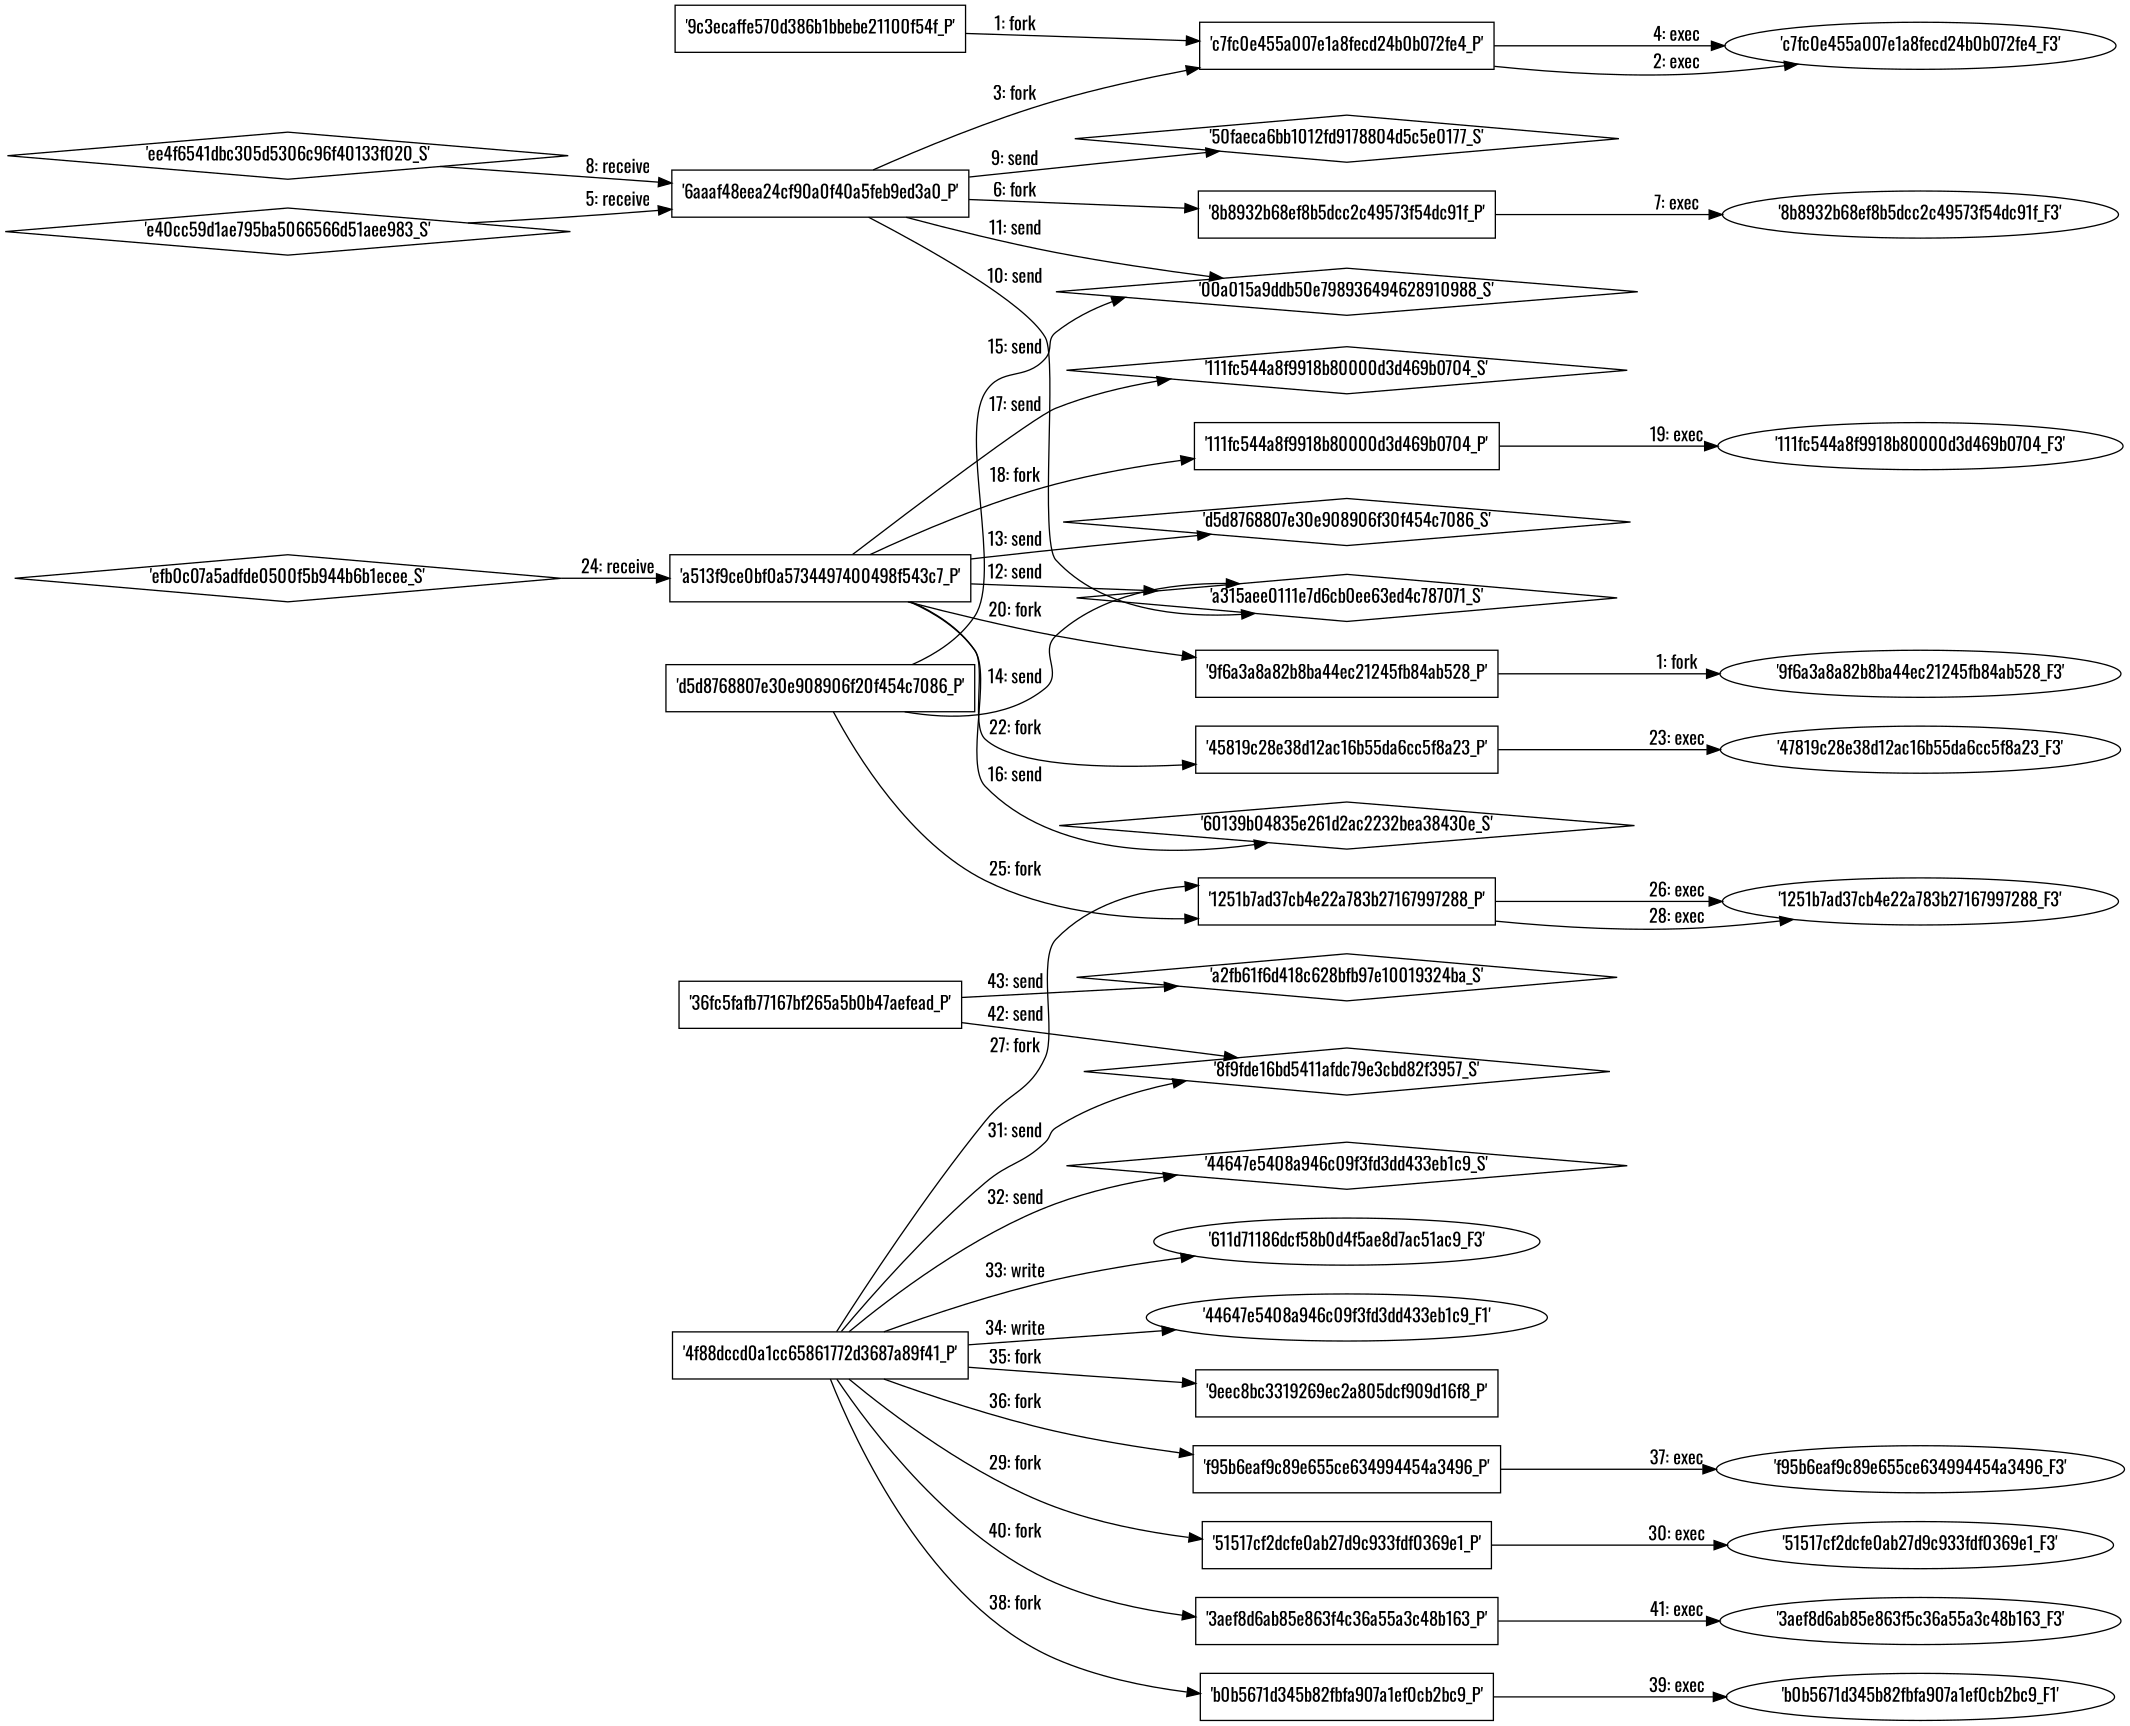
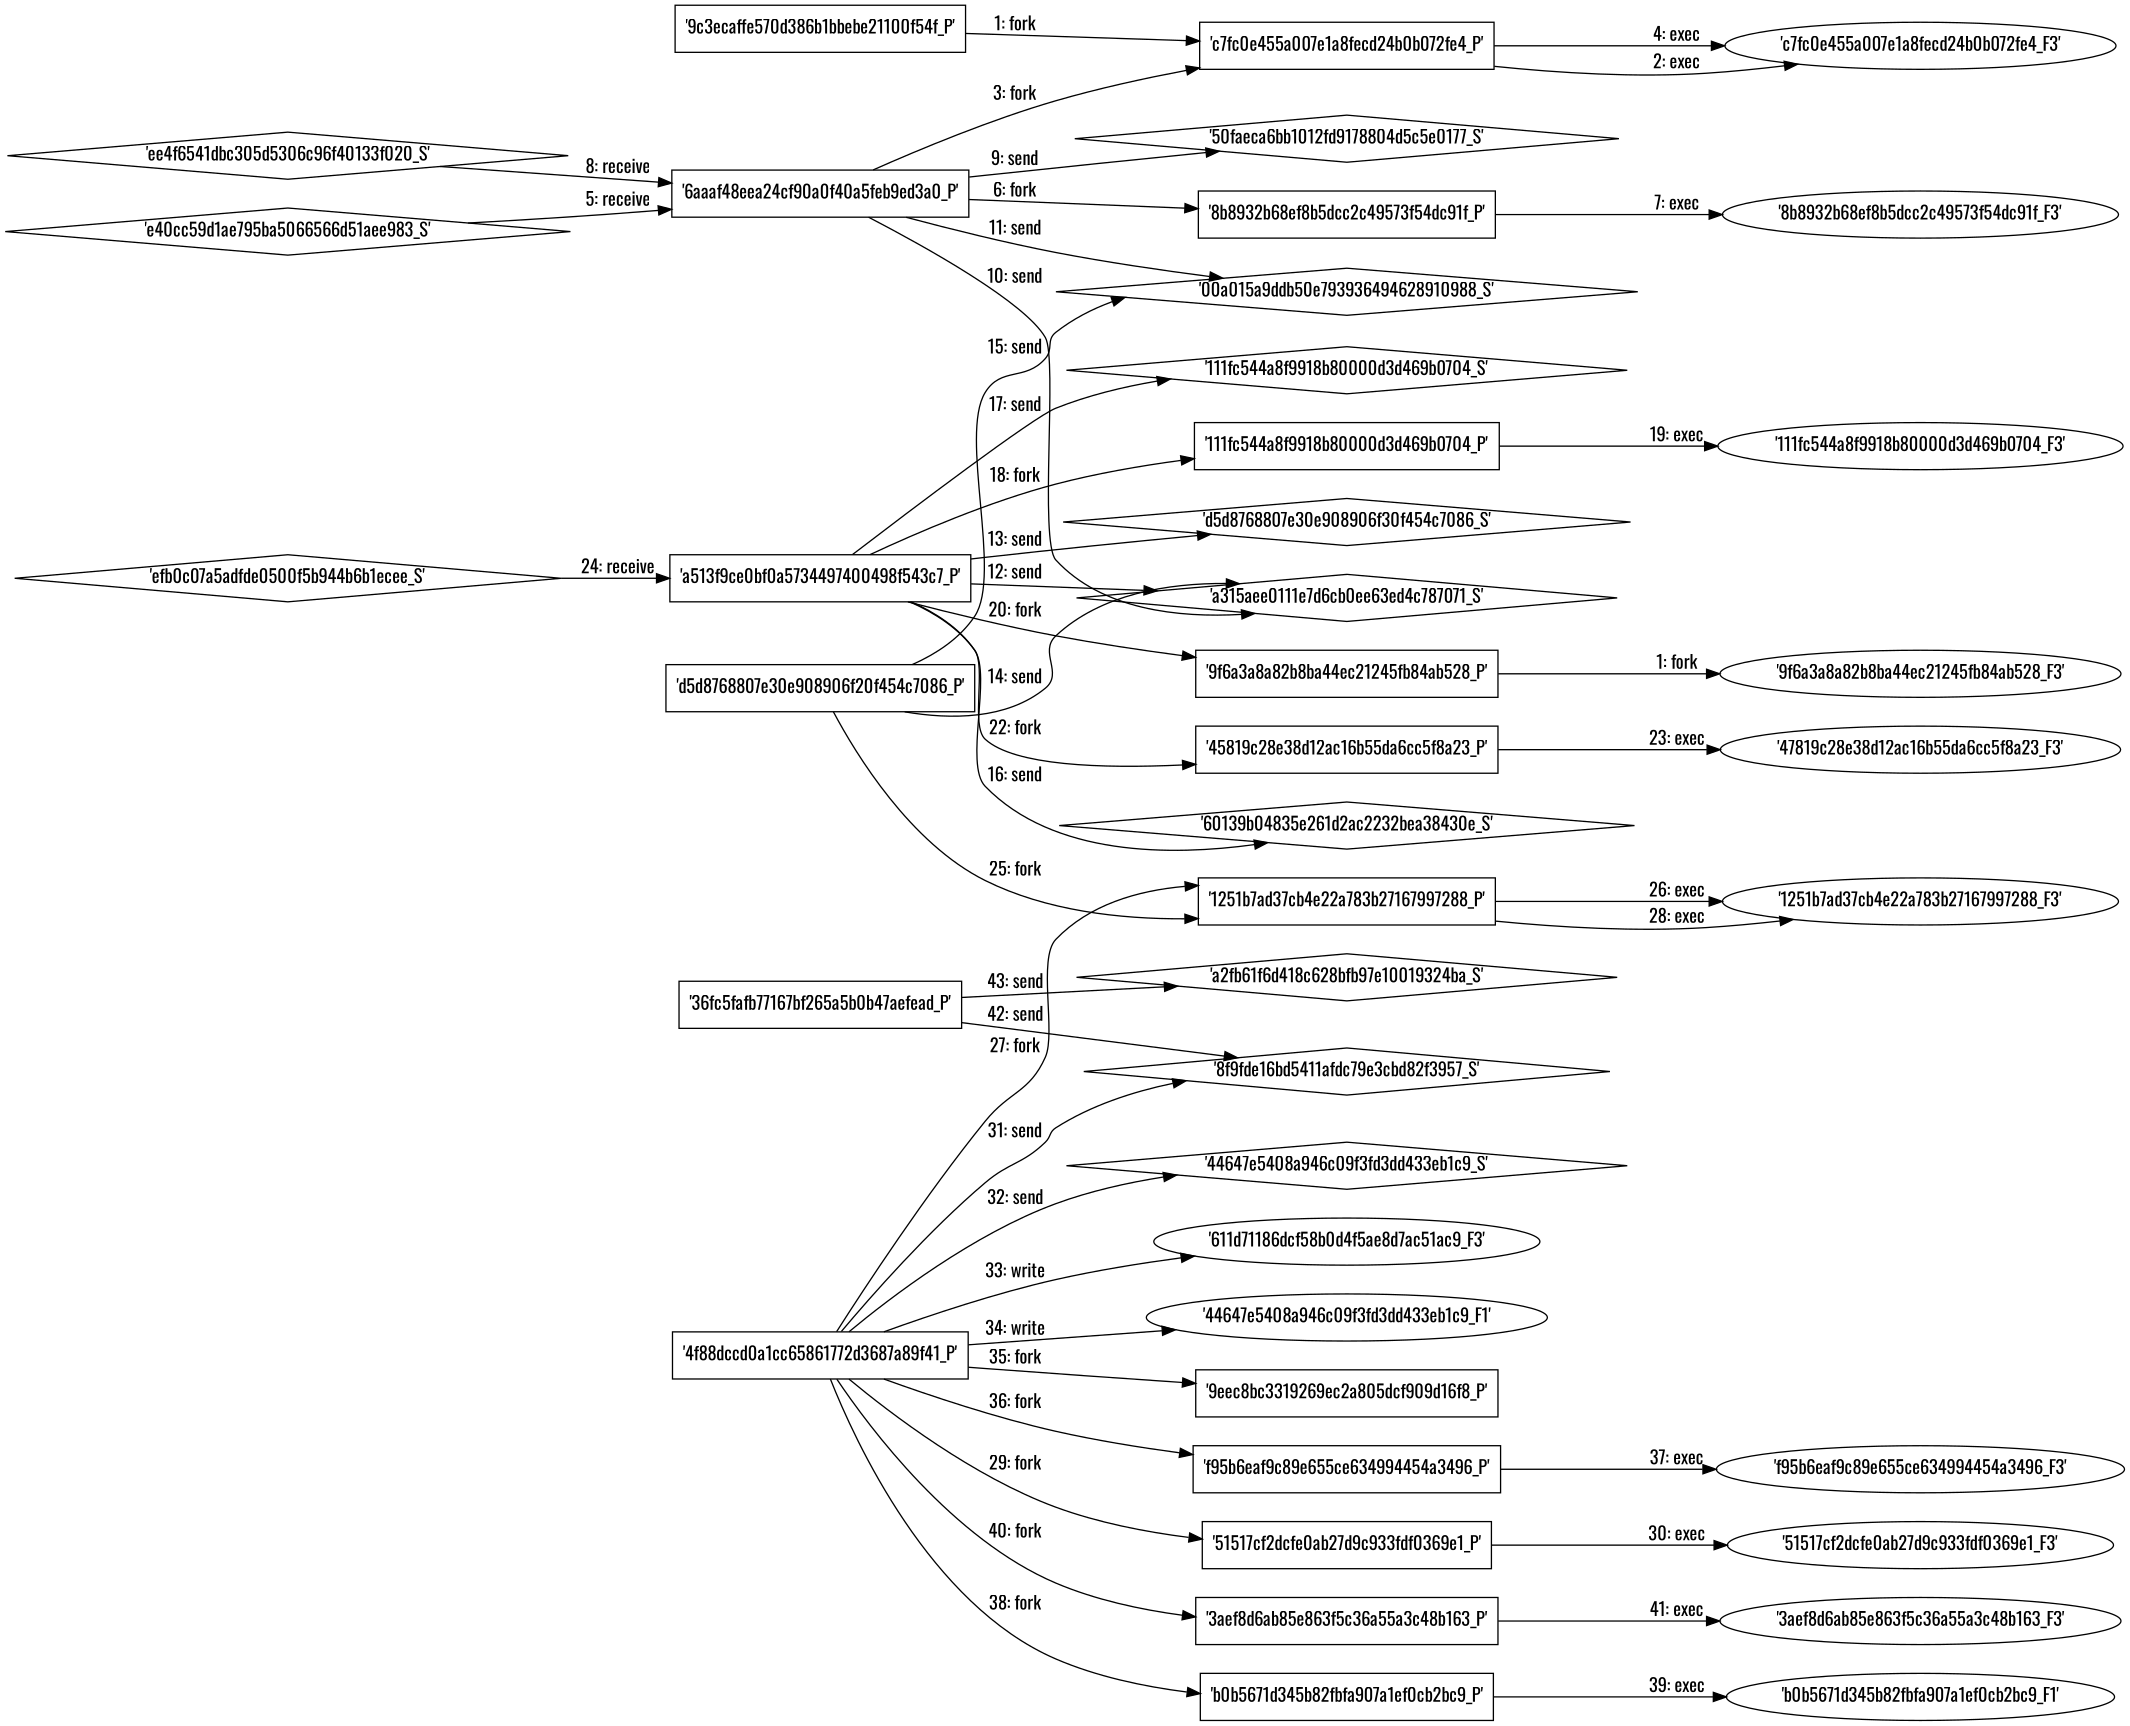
node "'00a015a9ddb50e798936494628910988_S'": label "'00a015a9ddb50e798936494628910988_S'" -> "'00a015a9ddb50e793936494628910988_S'"
node "'3aef8d6ab85e863f4c36a55a3c48b163_P'": label "'3aef8d6ab85e863f4c36a55a3c48b163_P'" -> "'3aef8d6ab85e863f5c36a55a3c48b163_P'"
